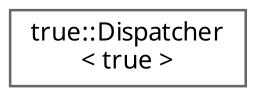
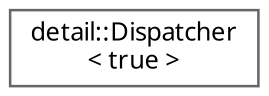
node "true::Dispatcher < true >": label "true::Dispatcher < true >" -> "detail::Dispatcher < true >"
